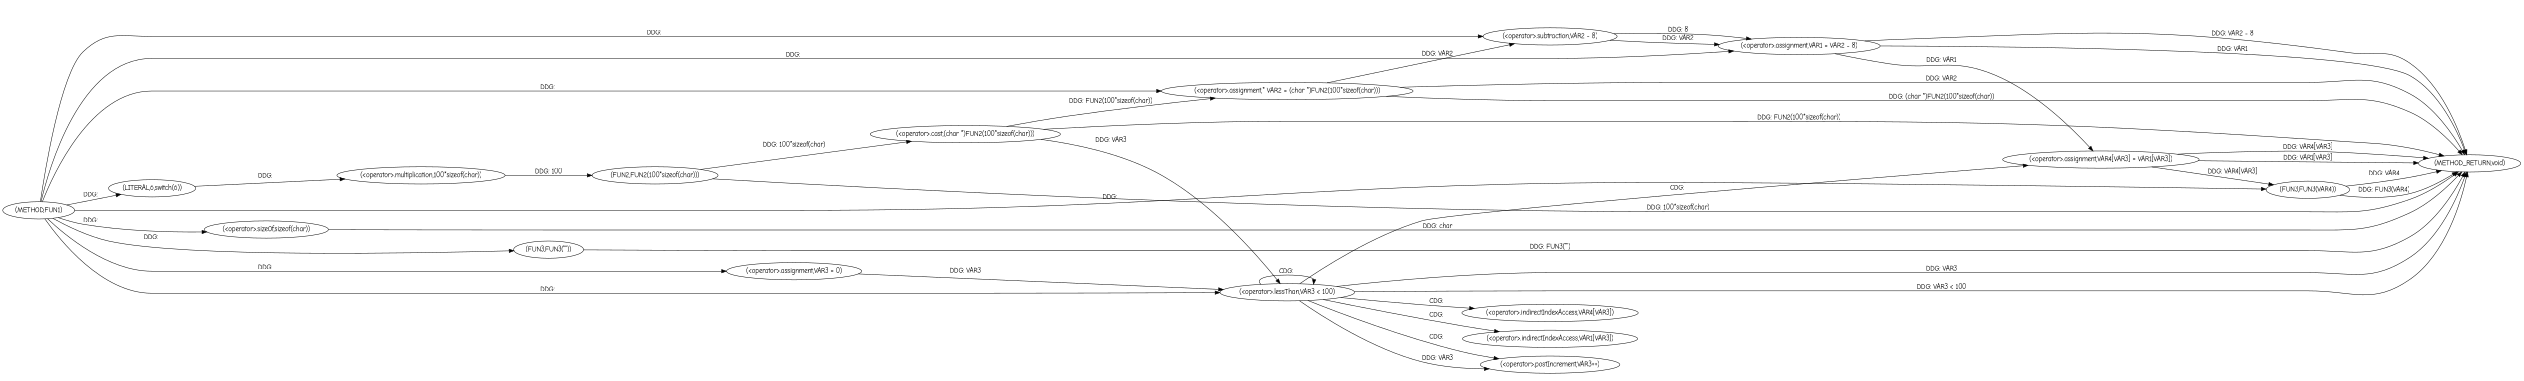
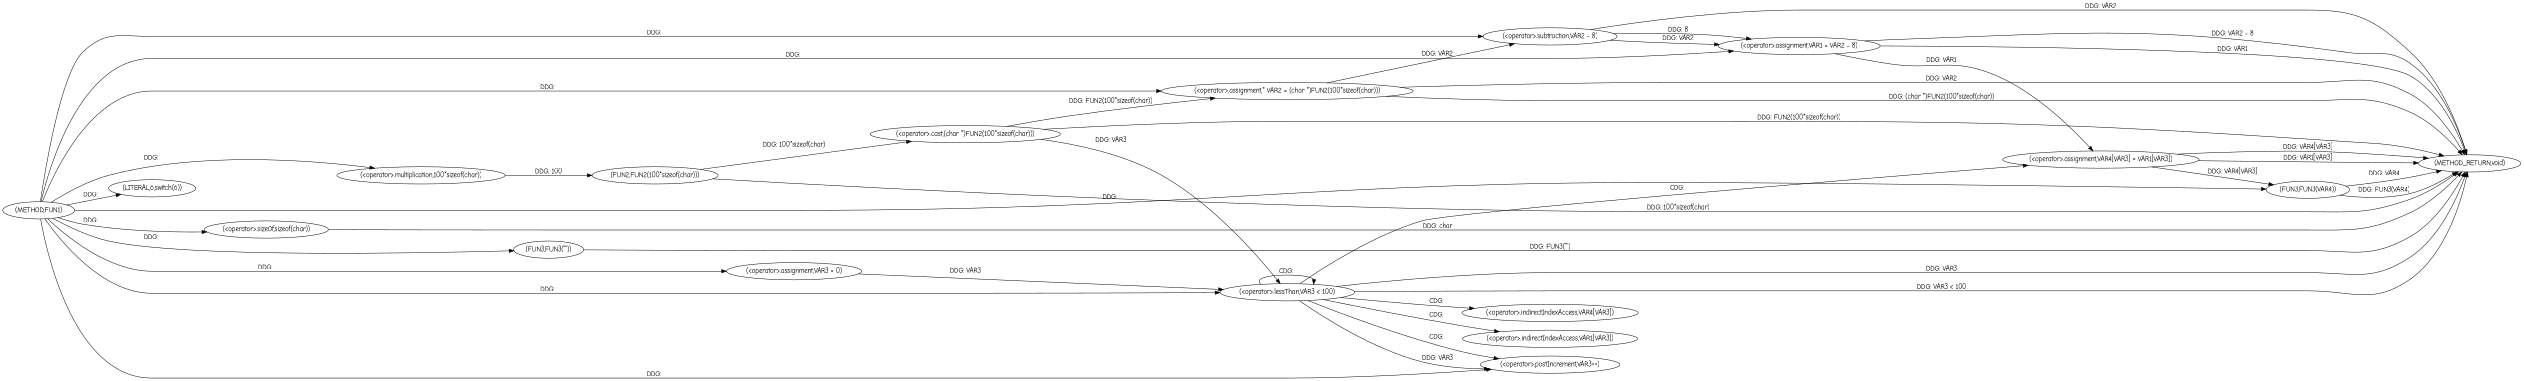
edge "(<operator>.subtraction,VAR2 - 8)" -> "(METHOD_RETURN,void)": added, label "DDG: VAR2"
edge "(LITERAL,6,switch(6))" -> "(<operator>.multiplication,100*sizeof(char))": now "(METHOD,FUN1)" -> "(<operator>.multiplication,100*sizeof(char))"
edge "(METHOD,FUN1)" -> "(<operator>.postIncrement,VAR3++)": added, label "DDG:"
